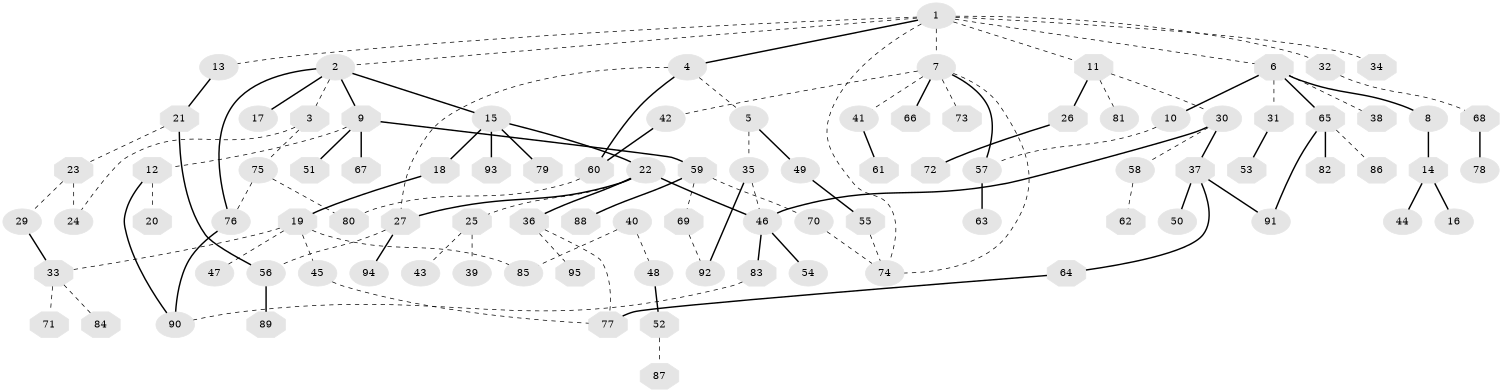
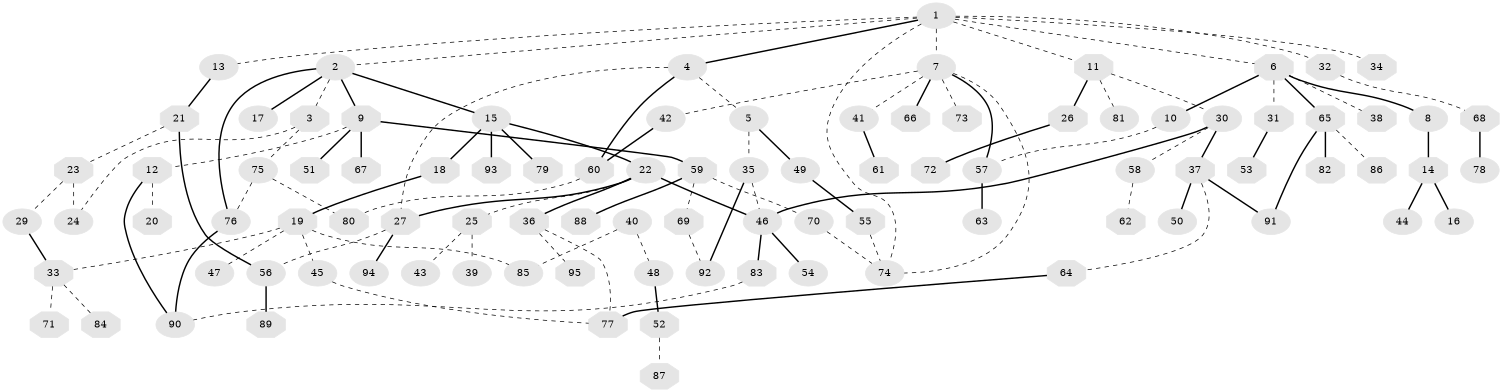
edge "37" -- "64": style bold -> dashed
